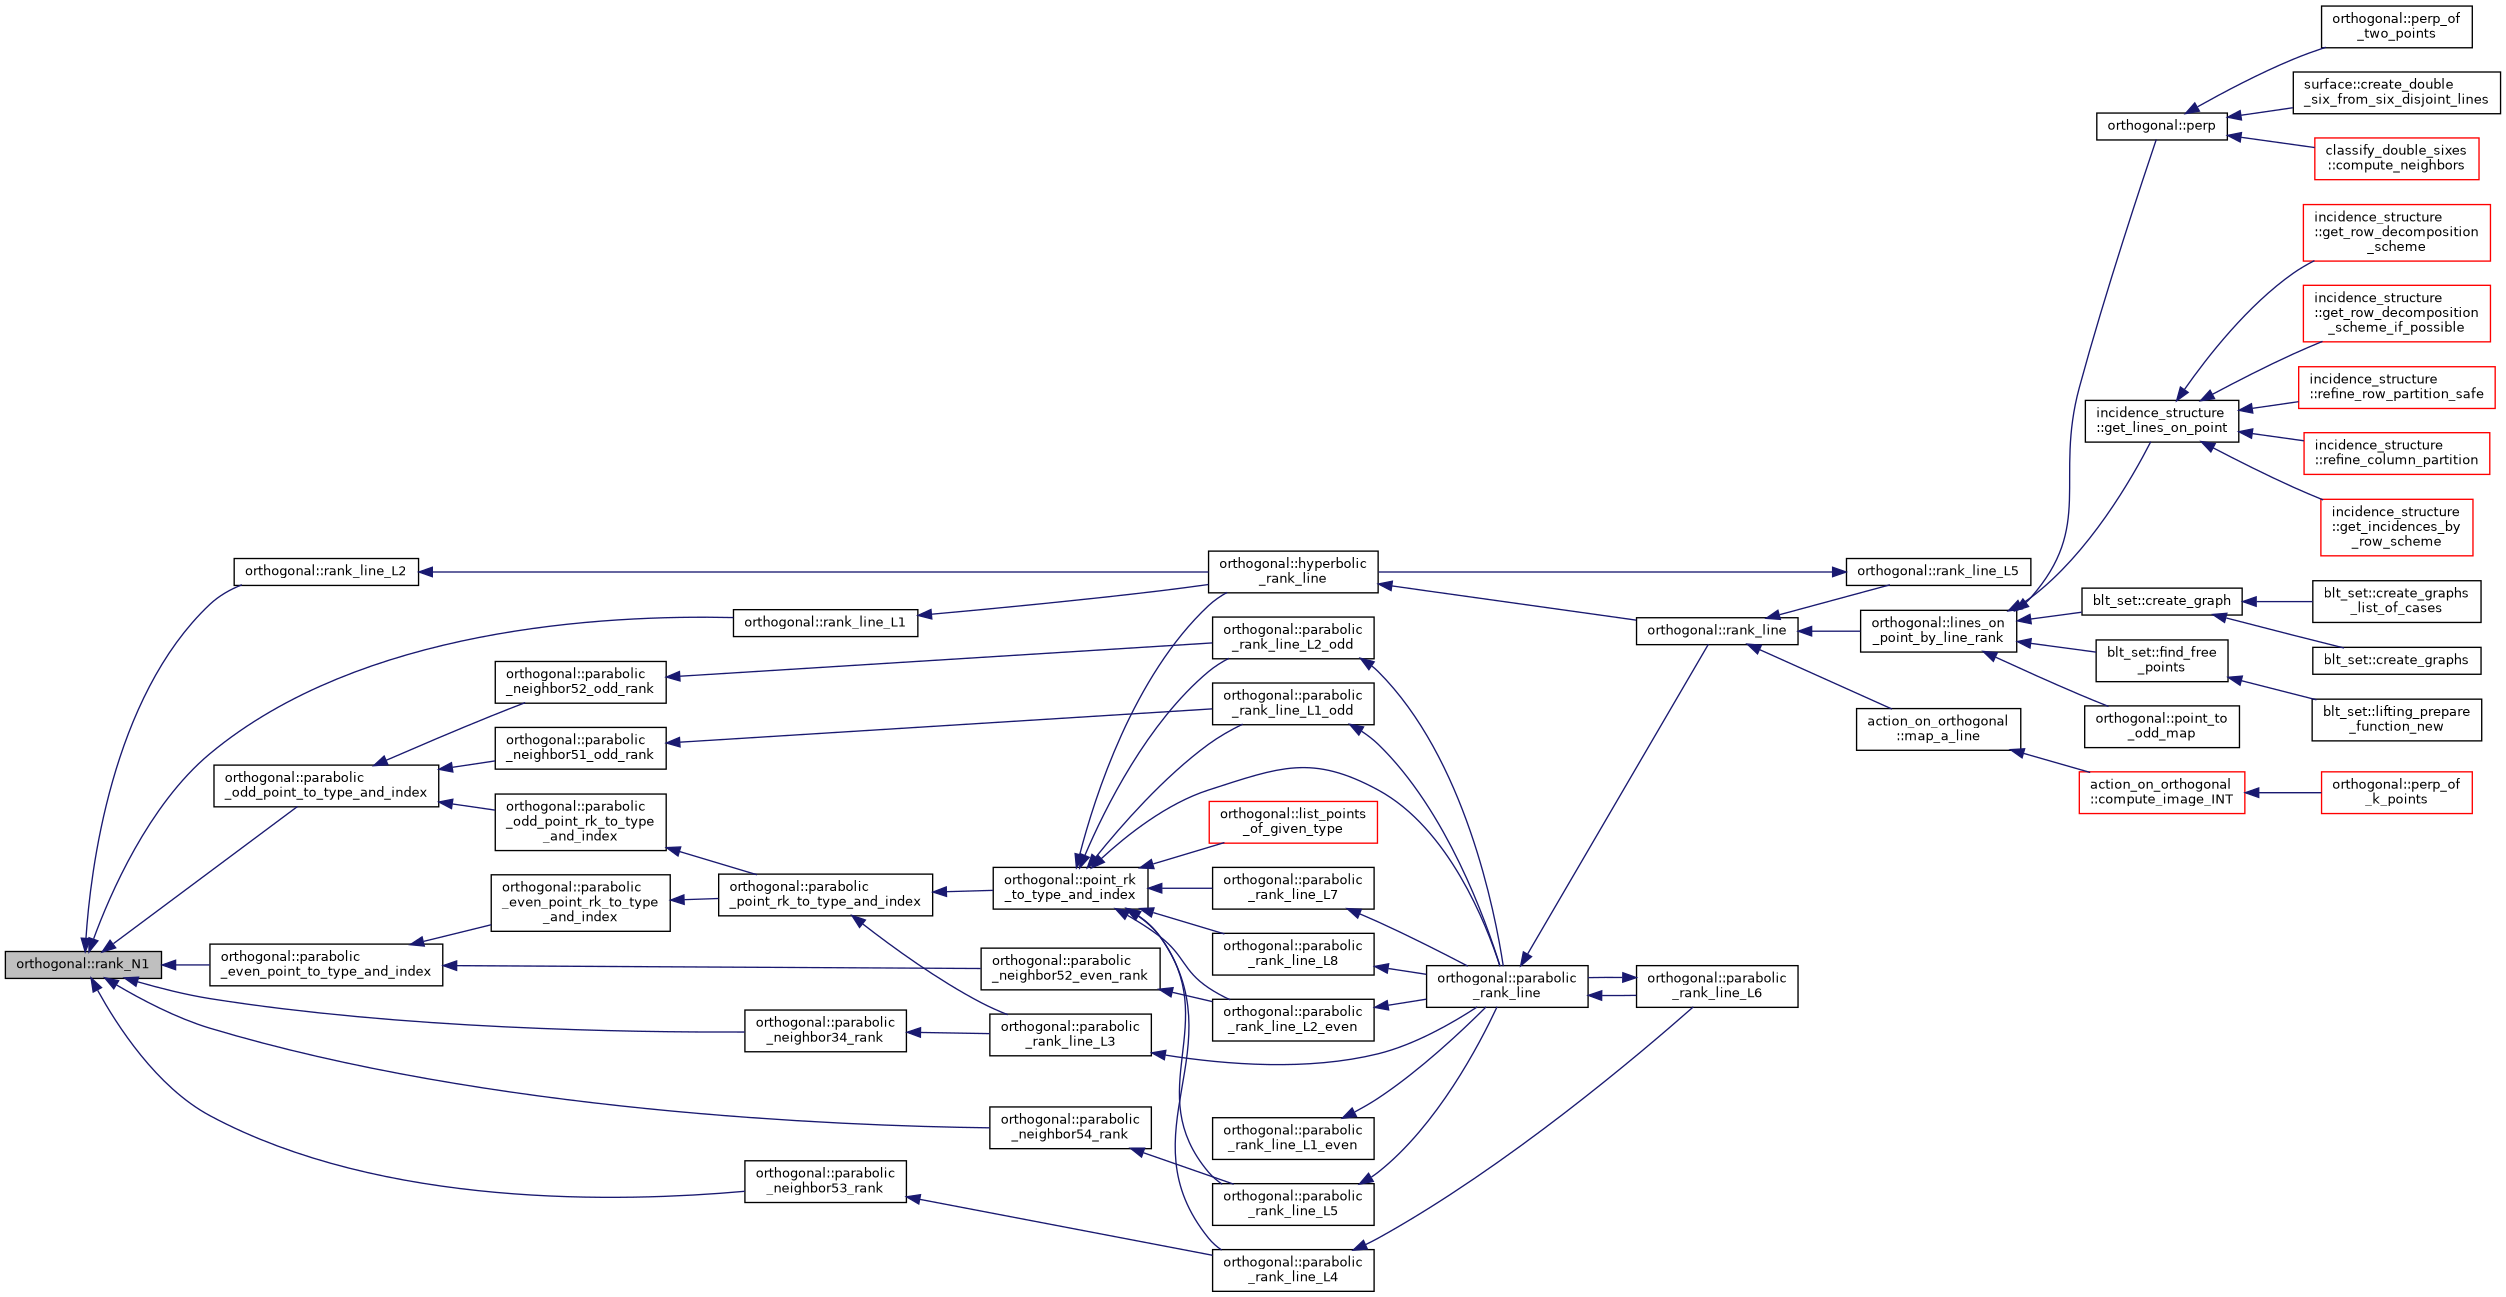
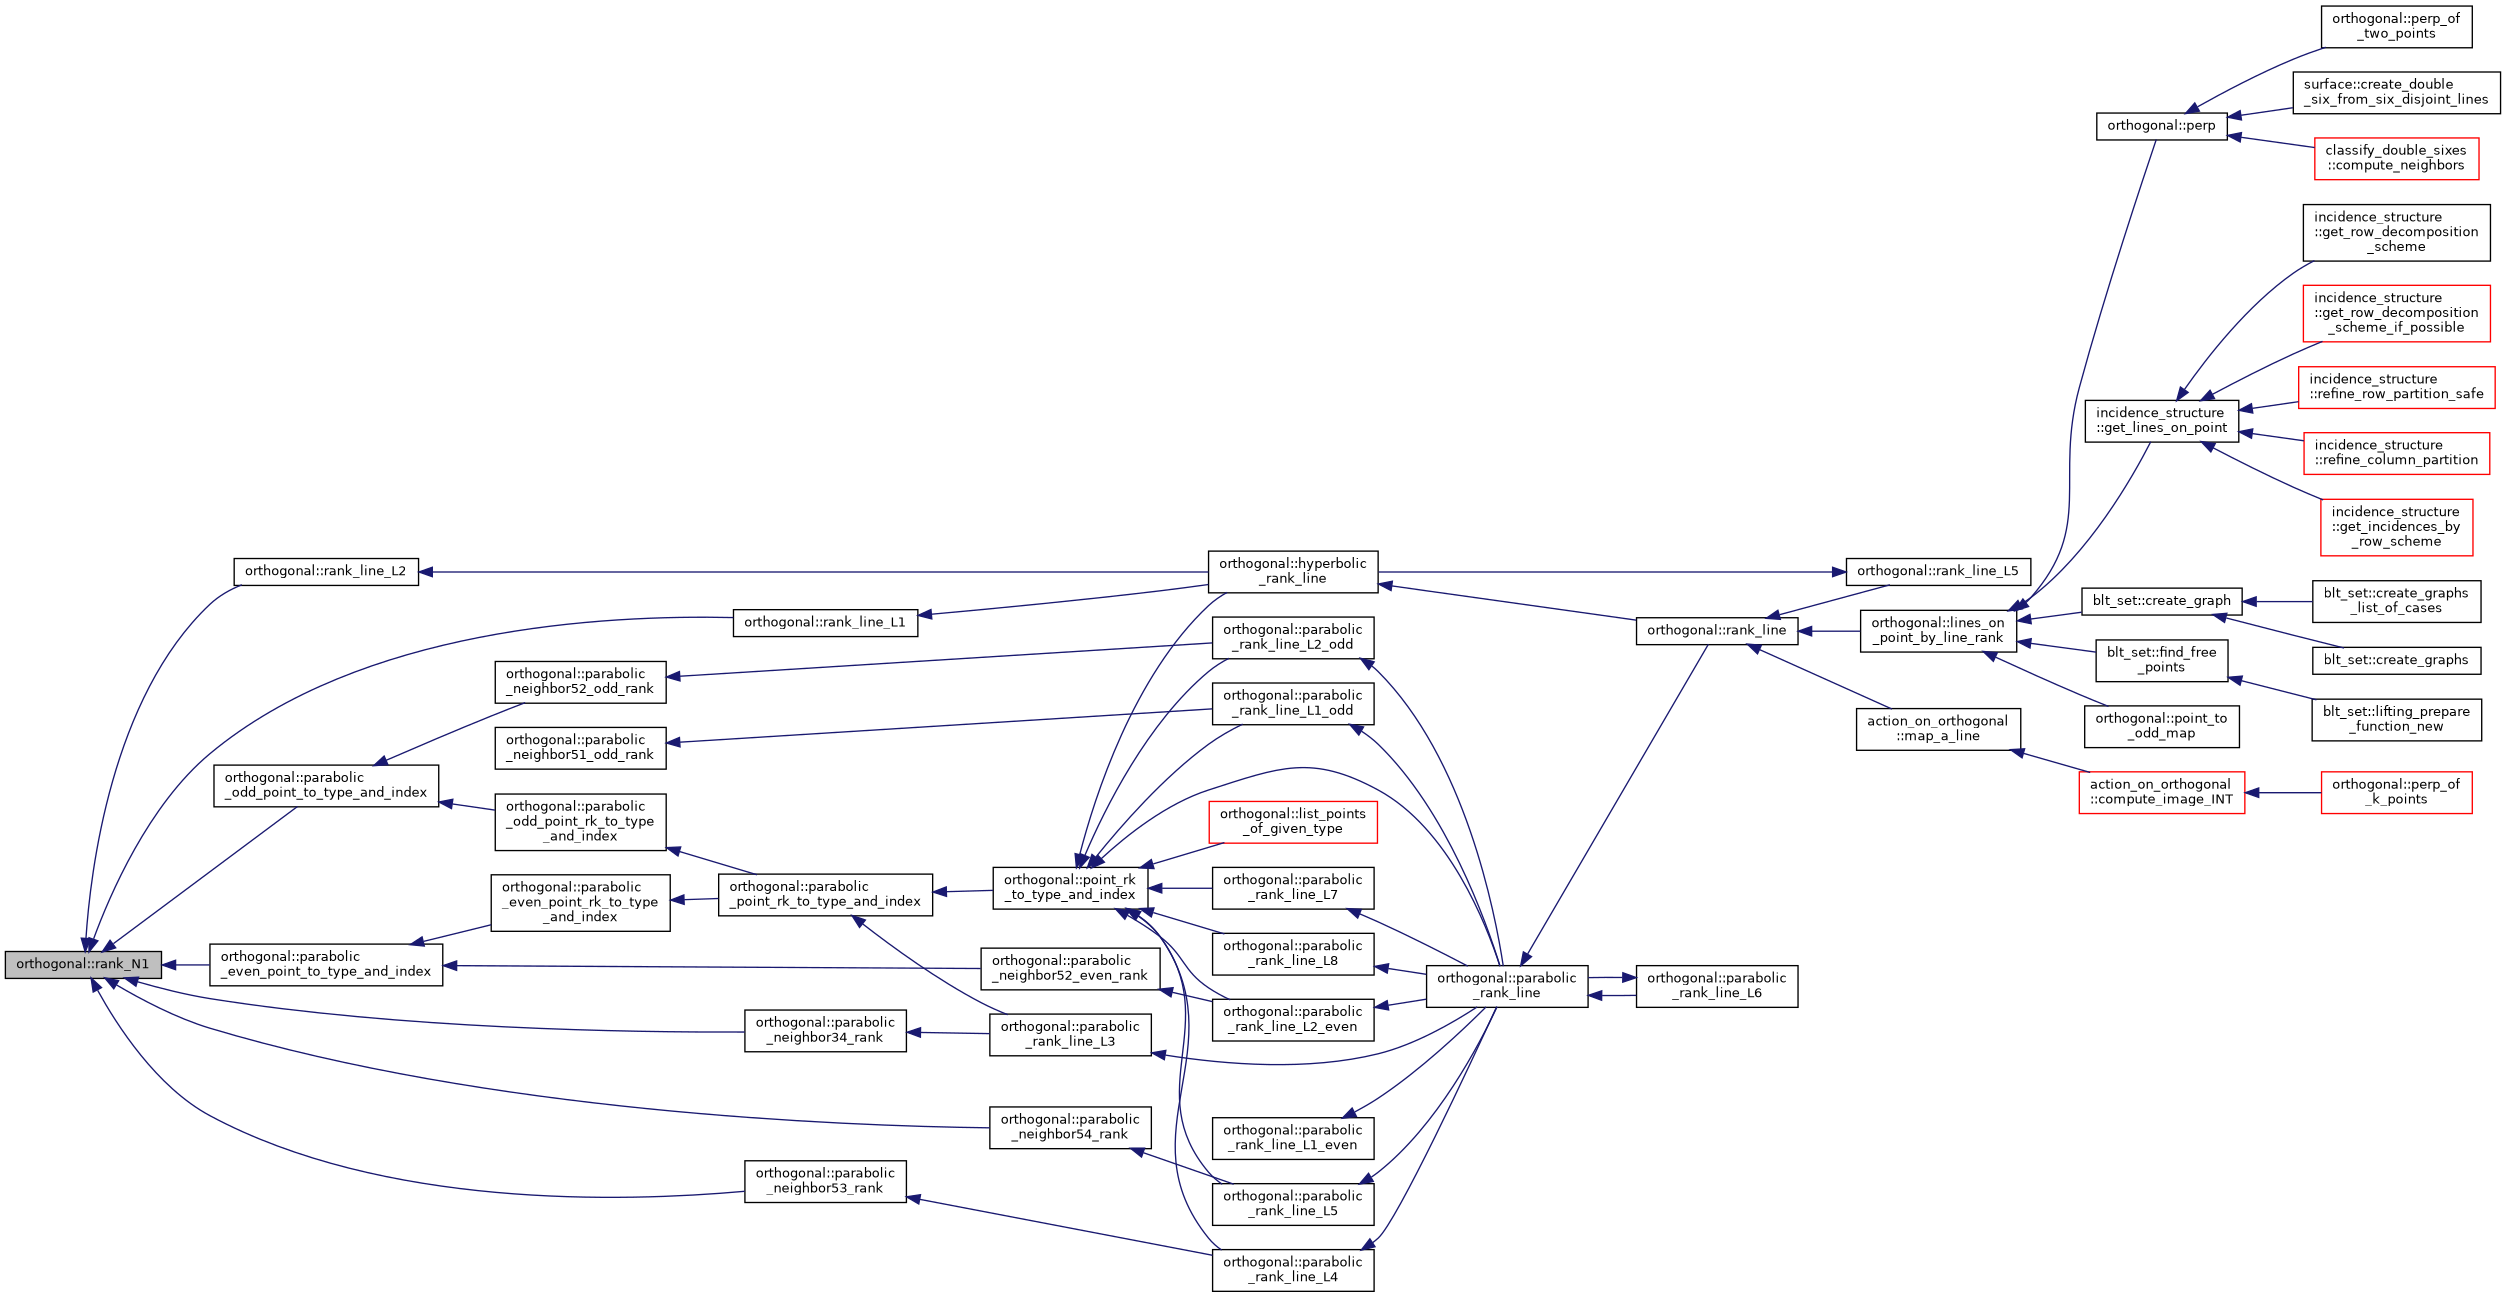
node "incidence_structure ::get_row_decomposition _scheme": color red -> black
edge "orthogonal::parabolic _neighbor51_odd_rank" -> "orthogonal::parabolic _odd_point_to_type_and_index": removed
edge "orthogonal::parabolic _rank_line_L6" -> "orthogonal::parabolic _rank_line_L4": now "orthogonal::parabolic _rank_line" -> "orthogonal::parabolic _rank_line_L4"
